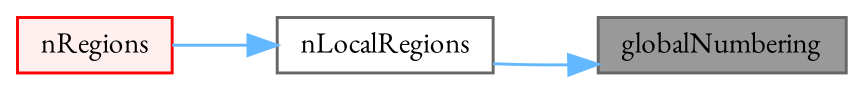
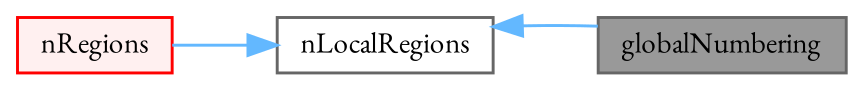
edge "nLocalRegions" -> "globalNumbering": reversed
